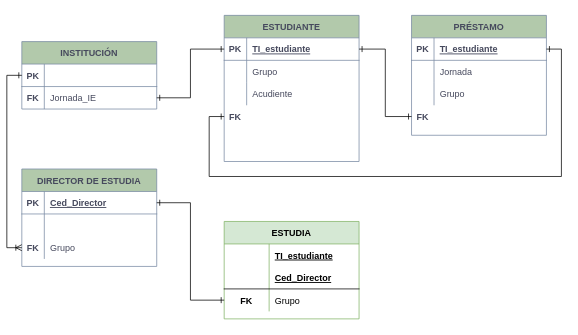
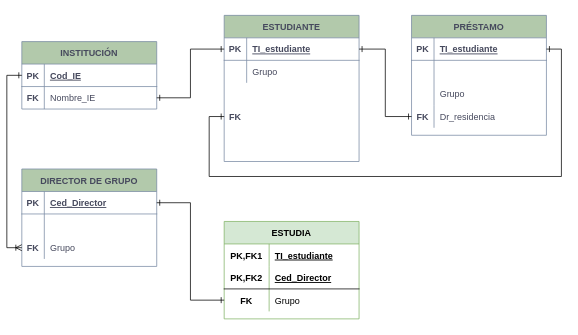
node "Jornada": removed
node "Cod_IE": added
node "Acudiente": removed
node "Jornada_IE": label "Jornada_IE" -> "Nombre_IE"
node "Dr_residencia": added
node "DIRECTOR DE ESTUDIA": label "DIRECTOR DE ESTUDIA" -> "DIRECTOR DE GRUPO"
node "PK,FK1": added
node "PK,FK2": added
